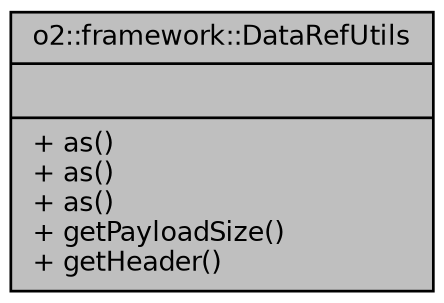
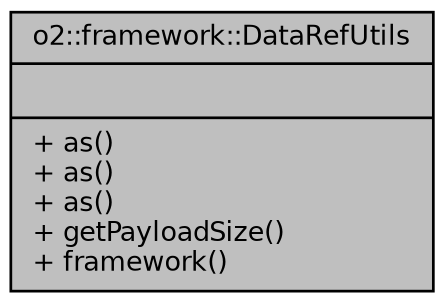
node "o2::framework::DataRefUtils": text "+ getHeader()" -> "+ framework()"
